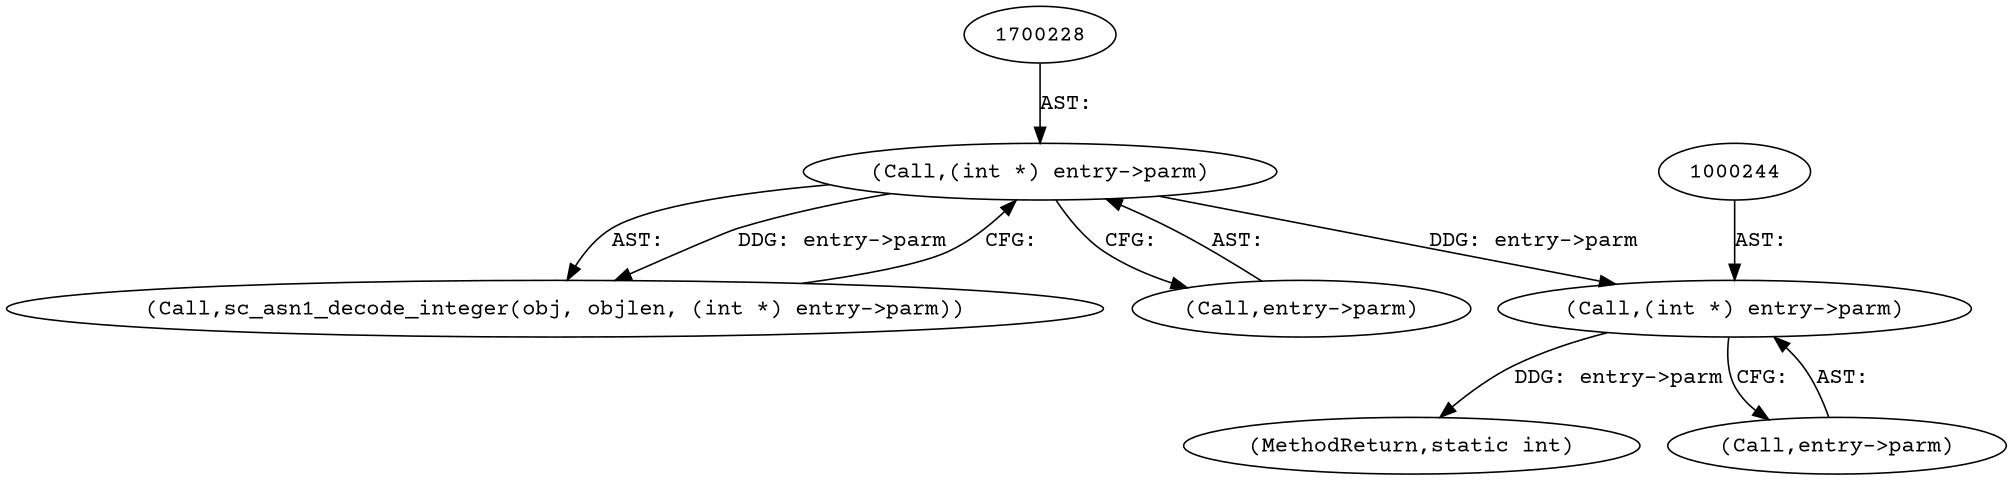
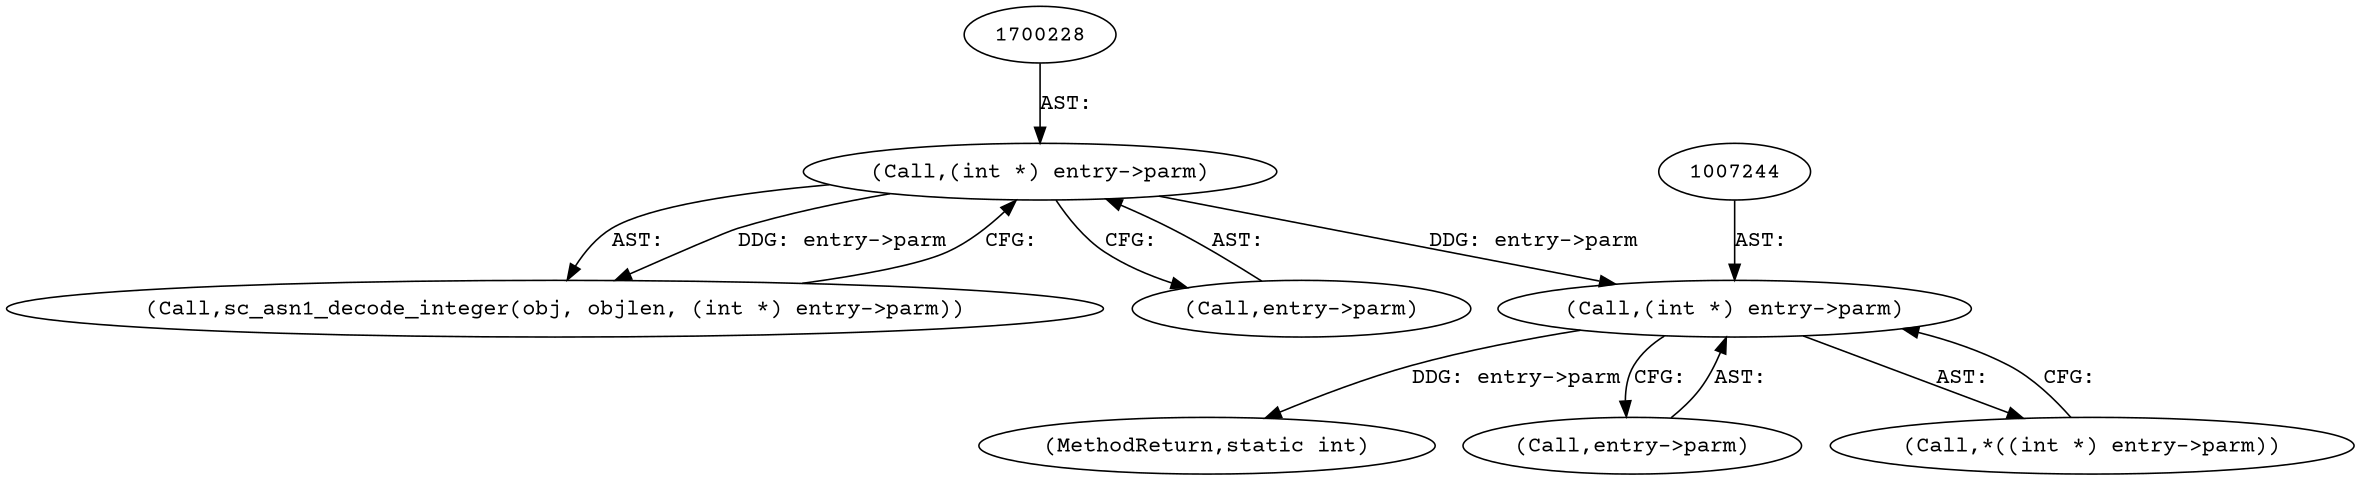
node "1000244": label "1000244" -> "1007244"
node "(Call,*((int *) entry->parm))": added
